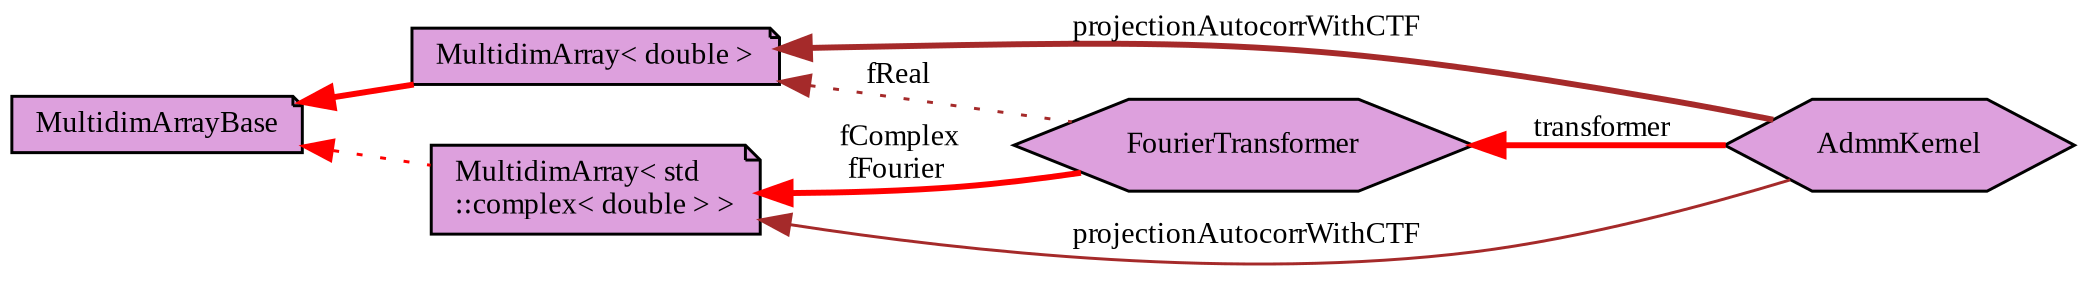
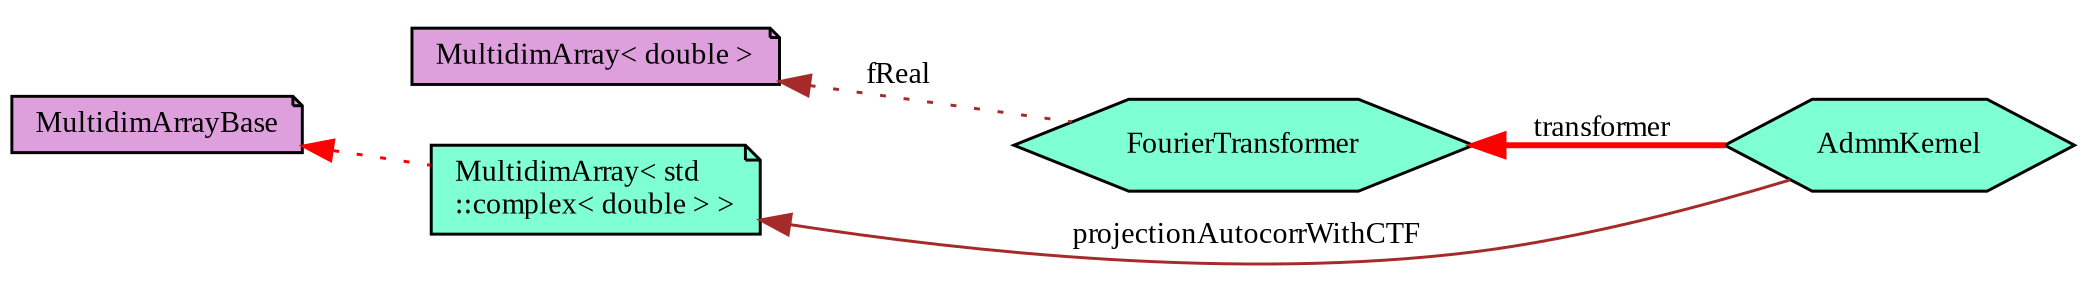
edge "AdmmKernel" -> "MultidimArray< double >": removed, label "projectionAutocorrWithCTF"
edge "MultidimArray< double >" -> "MultidimArrayBase": removed
node "FourierTransformer": fillcolor plum -> aquamarine
node "AdmmKernel": fillcolor plum -> aquamarine
edge "FourierTransformer" -> "MultidimArray< std ::complex< double > >": removed, label "fComplex fFourier"
node "MultidimArray< std ::complex< double > >": fillcolor plum -> aquamarine
